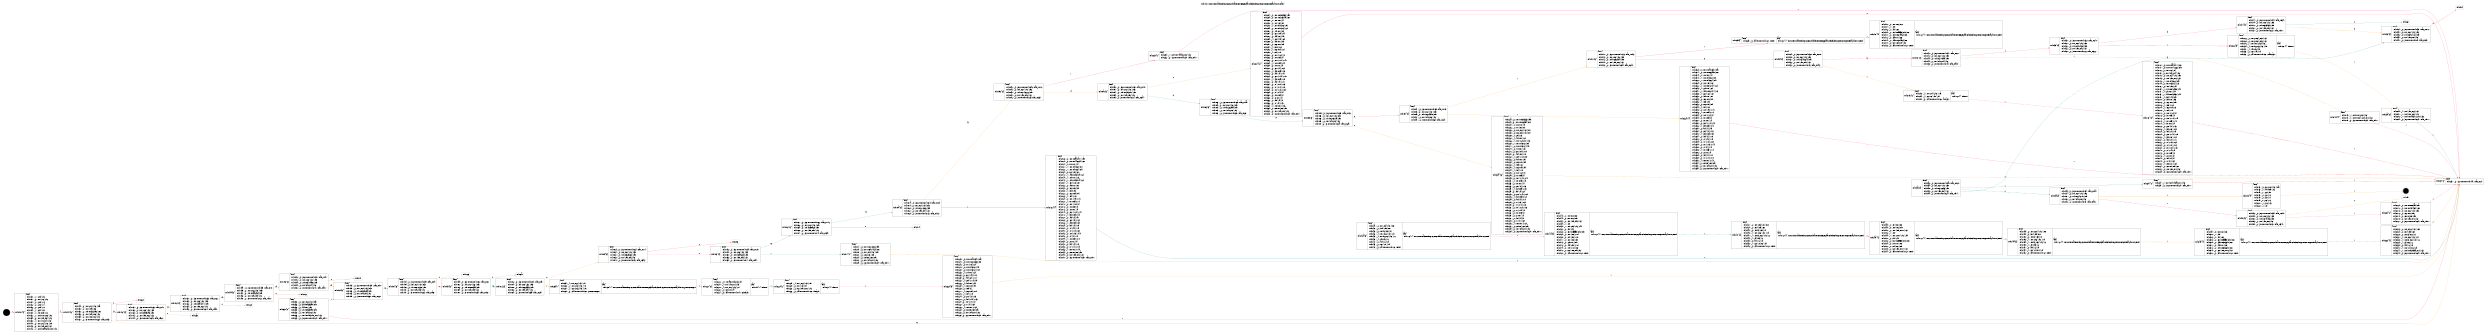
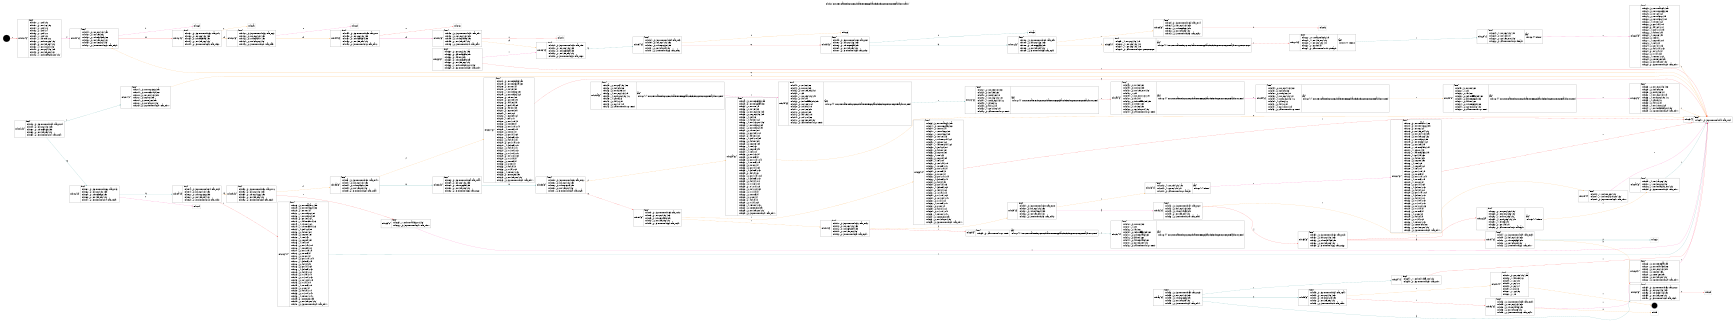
edge "0x401e2f [25]" -> "0x401e48 [25]": removed, label "17"
